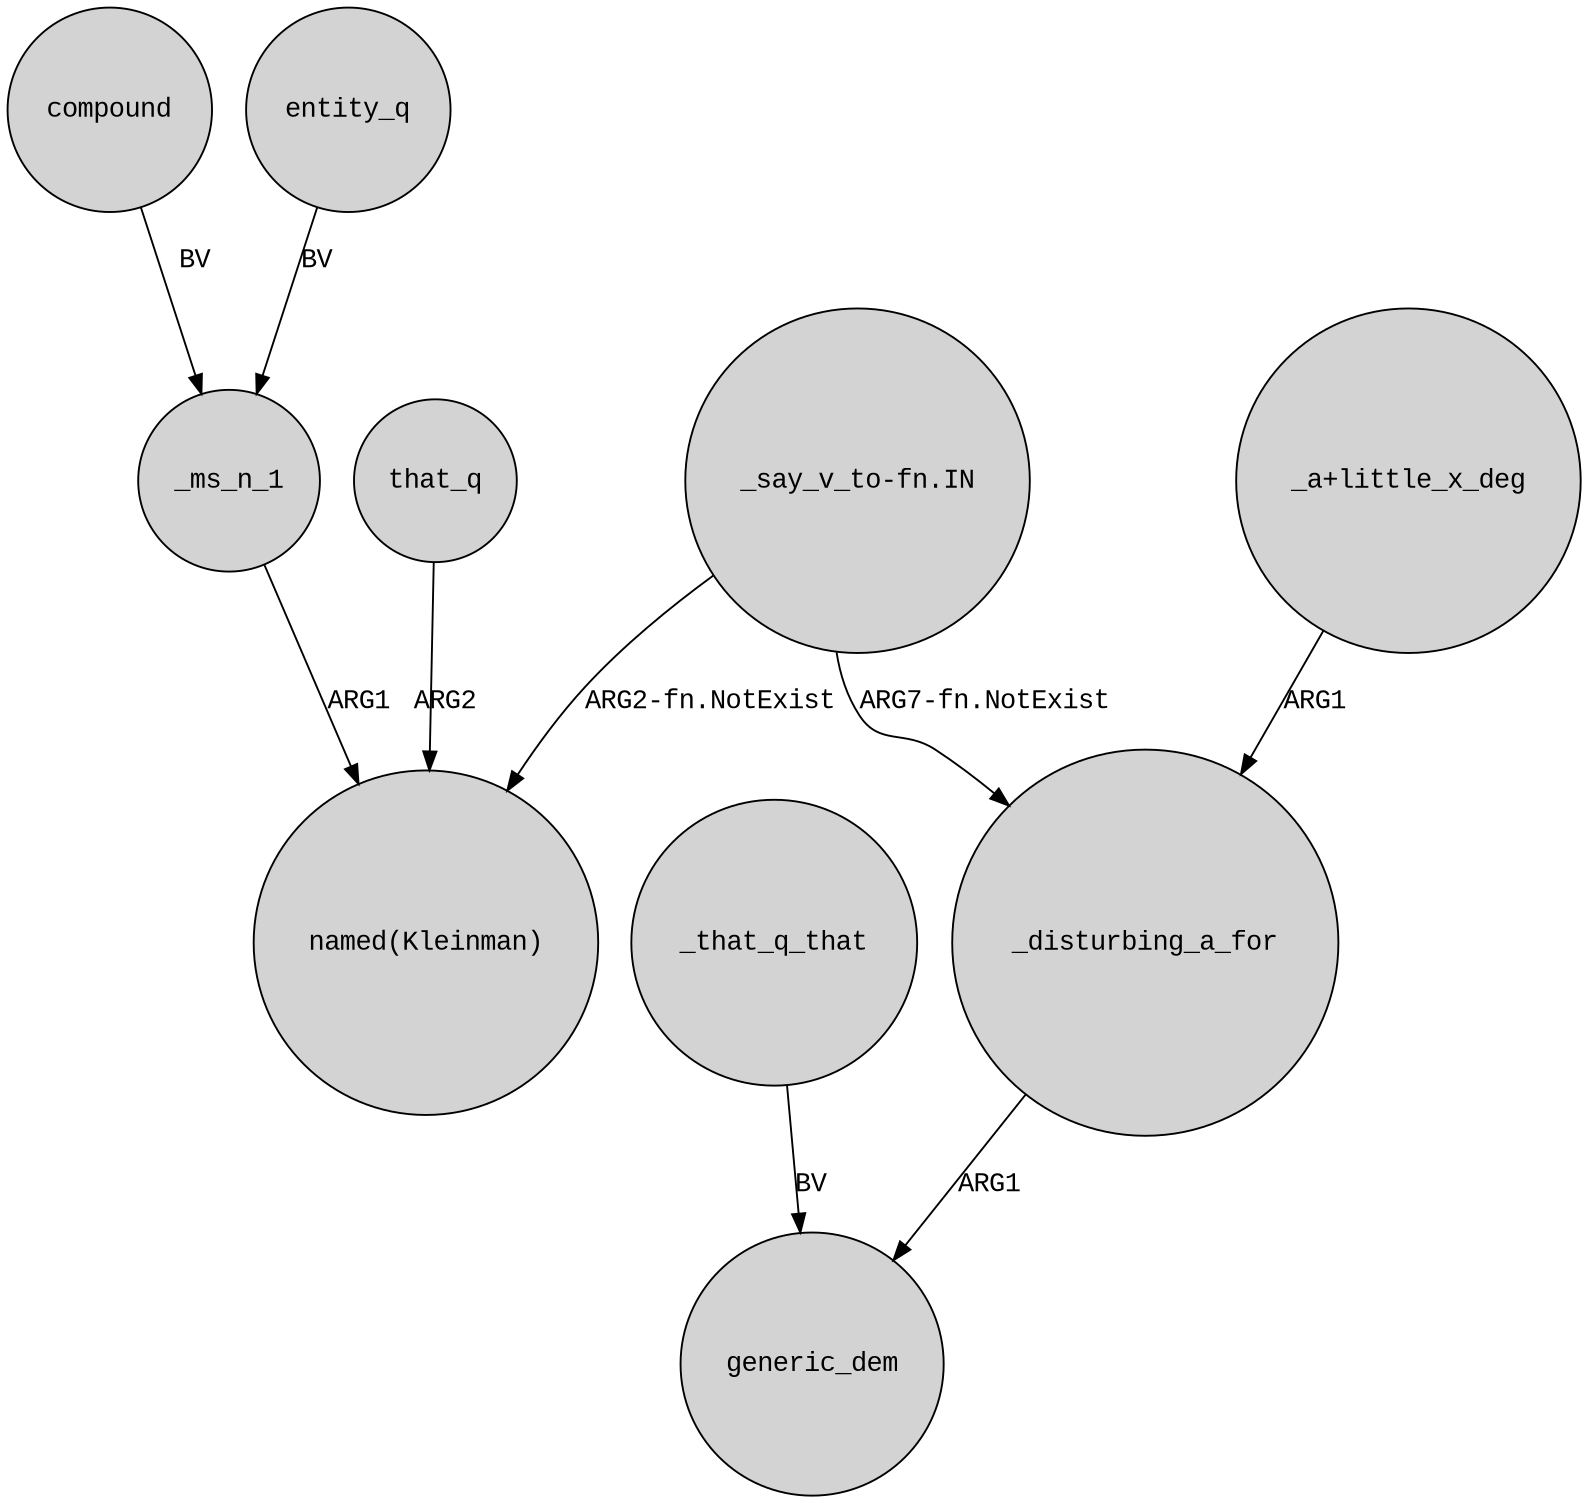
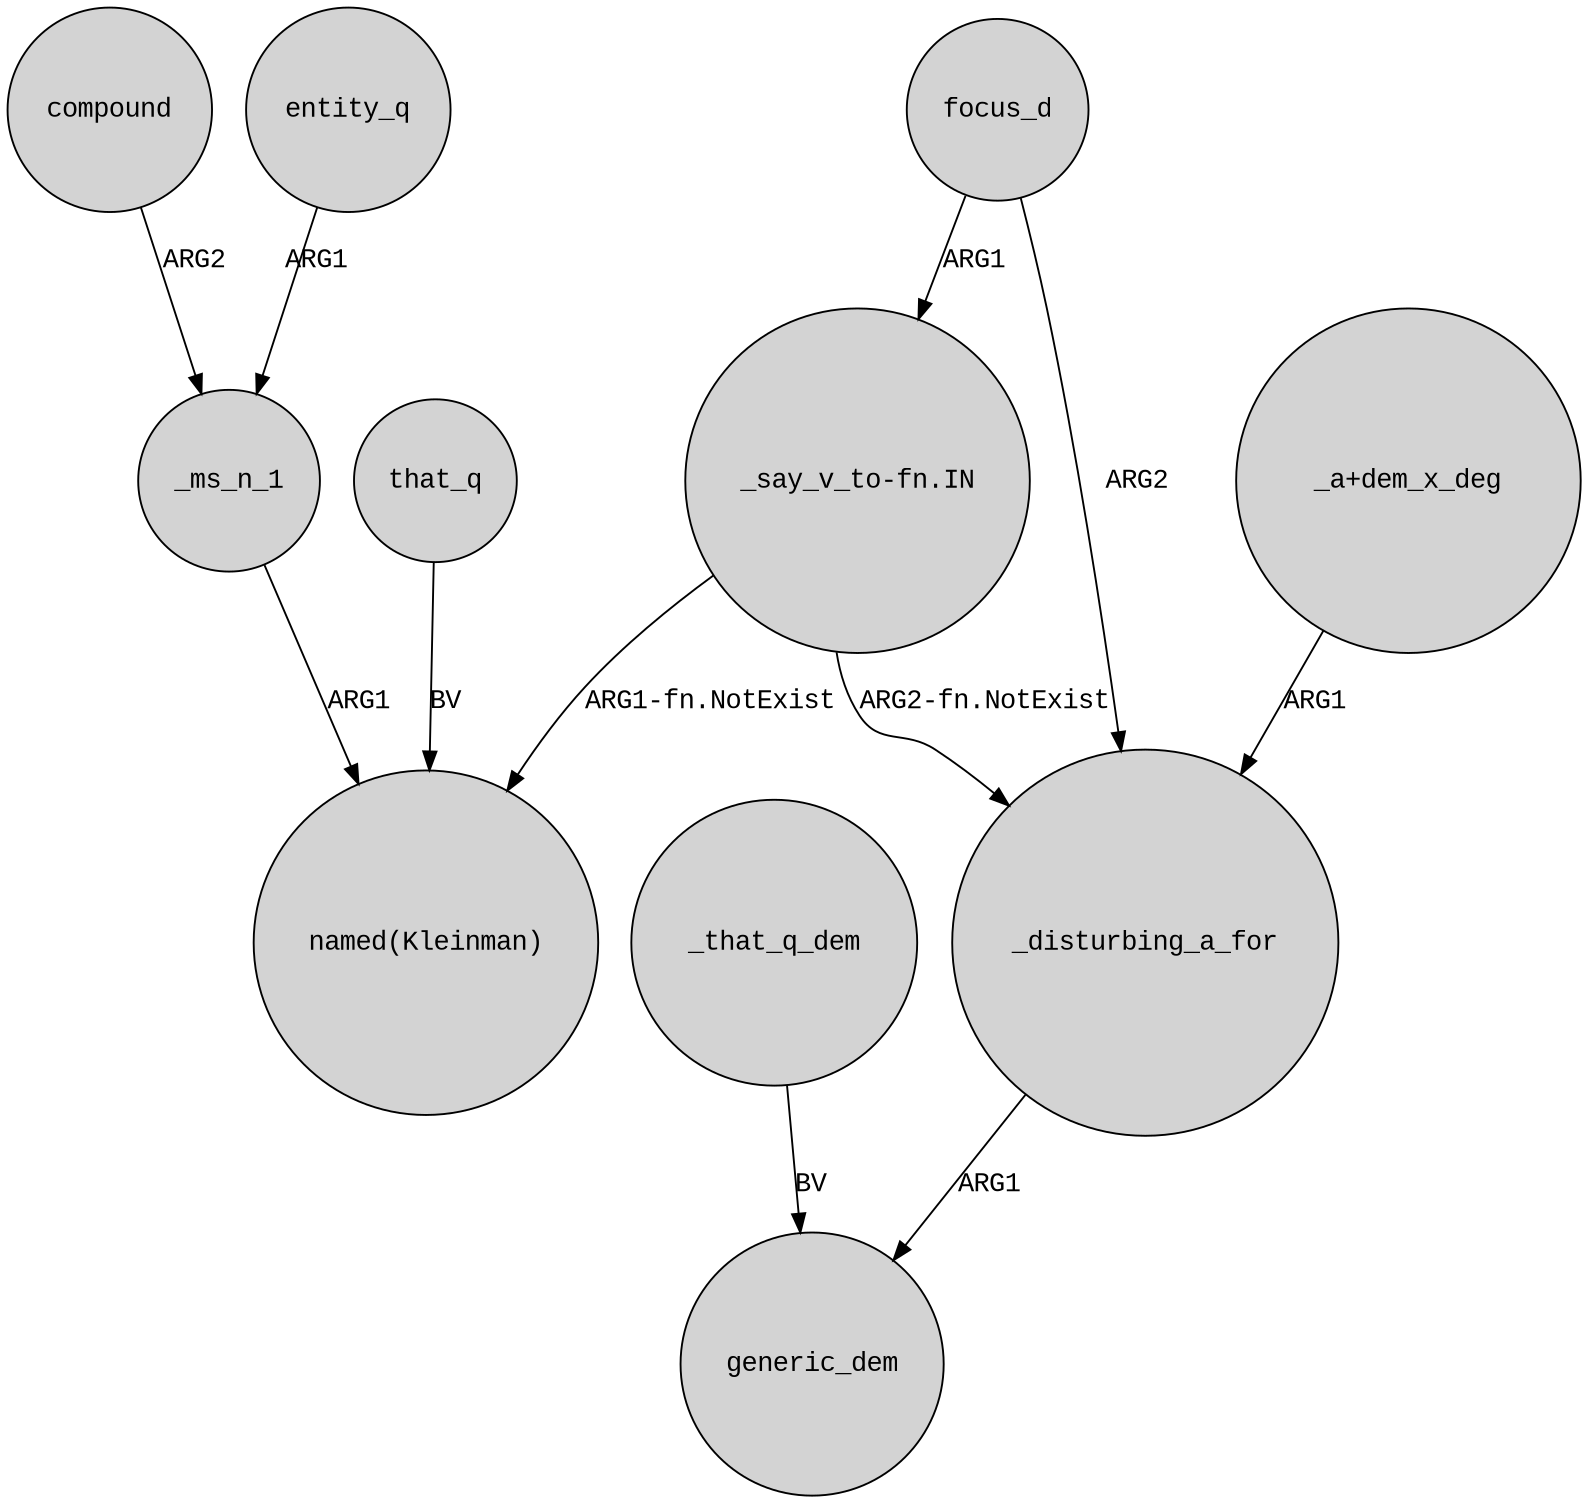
node "focus_d": added
edge "compound" -> "_ms_n_1": label "BV" -> "ARG2"
edge "entity_q" -> "_ms_n_1": label "BV" -> "ARG1"
node "_a+little_x_deg": label "_a+little_x_deg" -> "_a+dem_x_deg"
edge "that_q" -> "named(Kleinman)": label "ARG2" -> "BV"
edge "_say_v_to-fn.IN" -> "named(Kleinman)": label "ARG2-fn.NotExist" -> "ARG1-fn.NotExist"
edge "_say_v_to-fn.IN" -> "_disturbing_a_for": label "ARG7-fn.NotExist" -> "ARG2-fn.NotExist"
node "_that_q_that": label "_that_q_that" -> "_that_q_dem"
